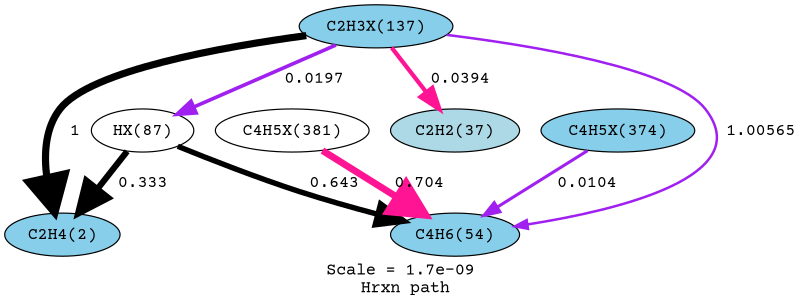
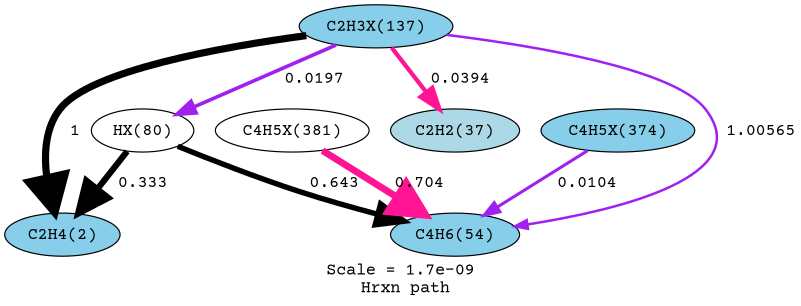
node "HX(87)": label "HX(87)" -> "HX(80)"
